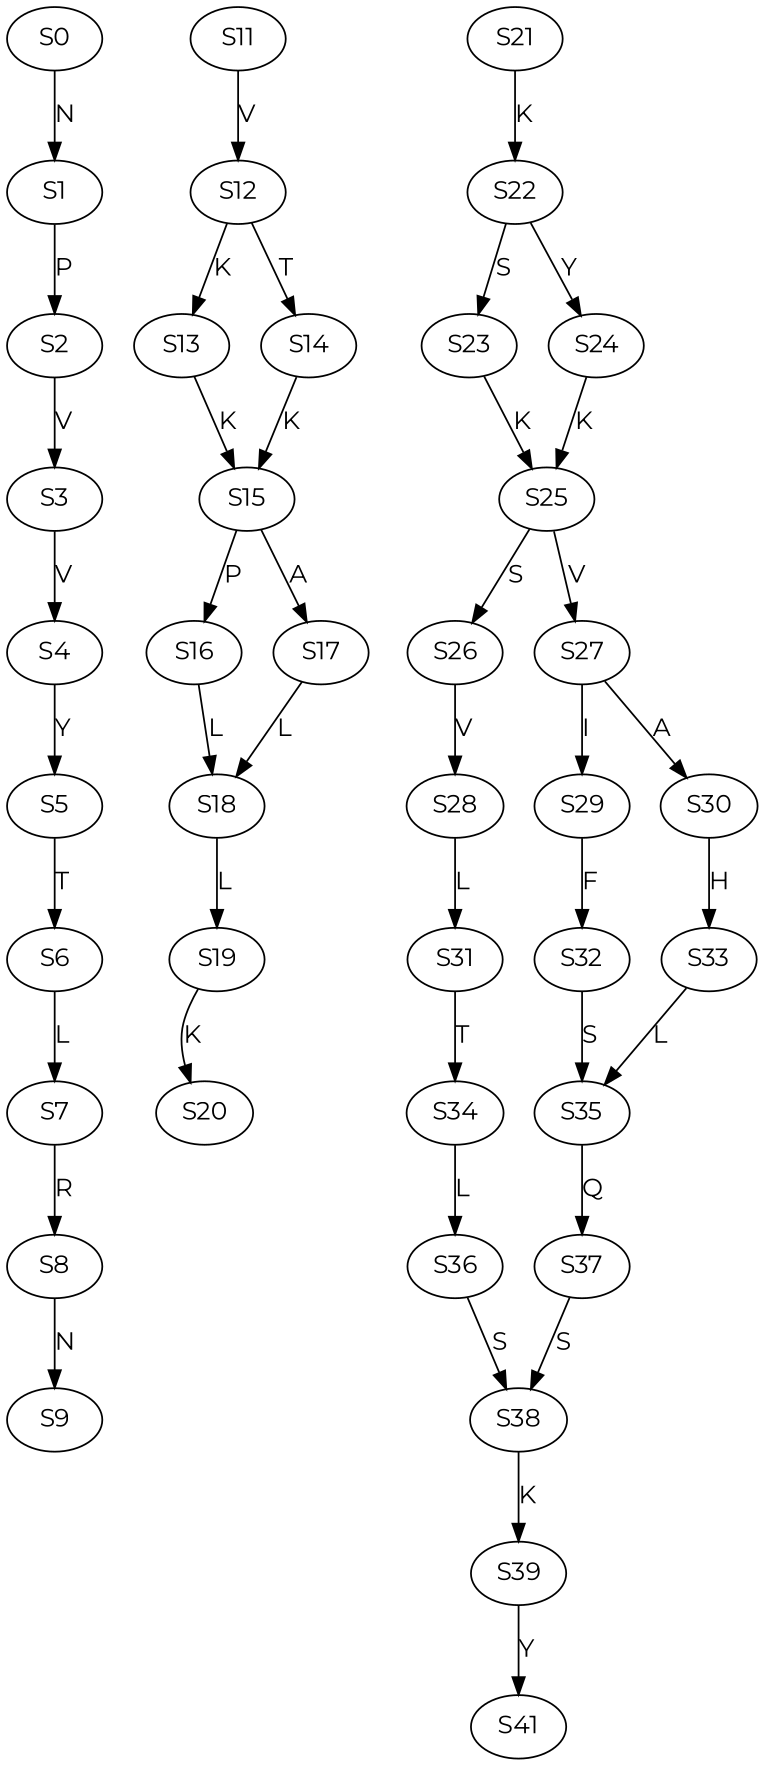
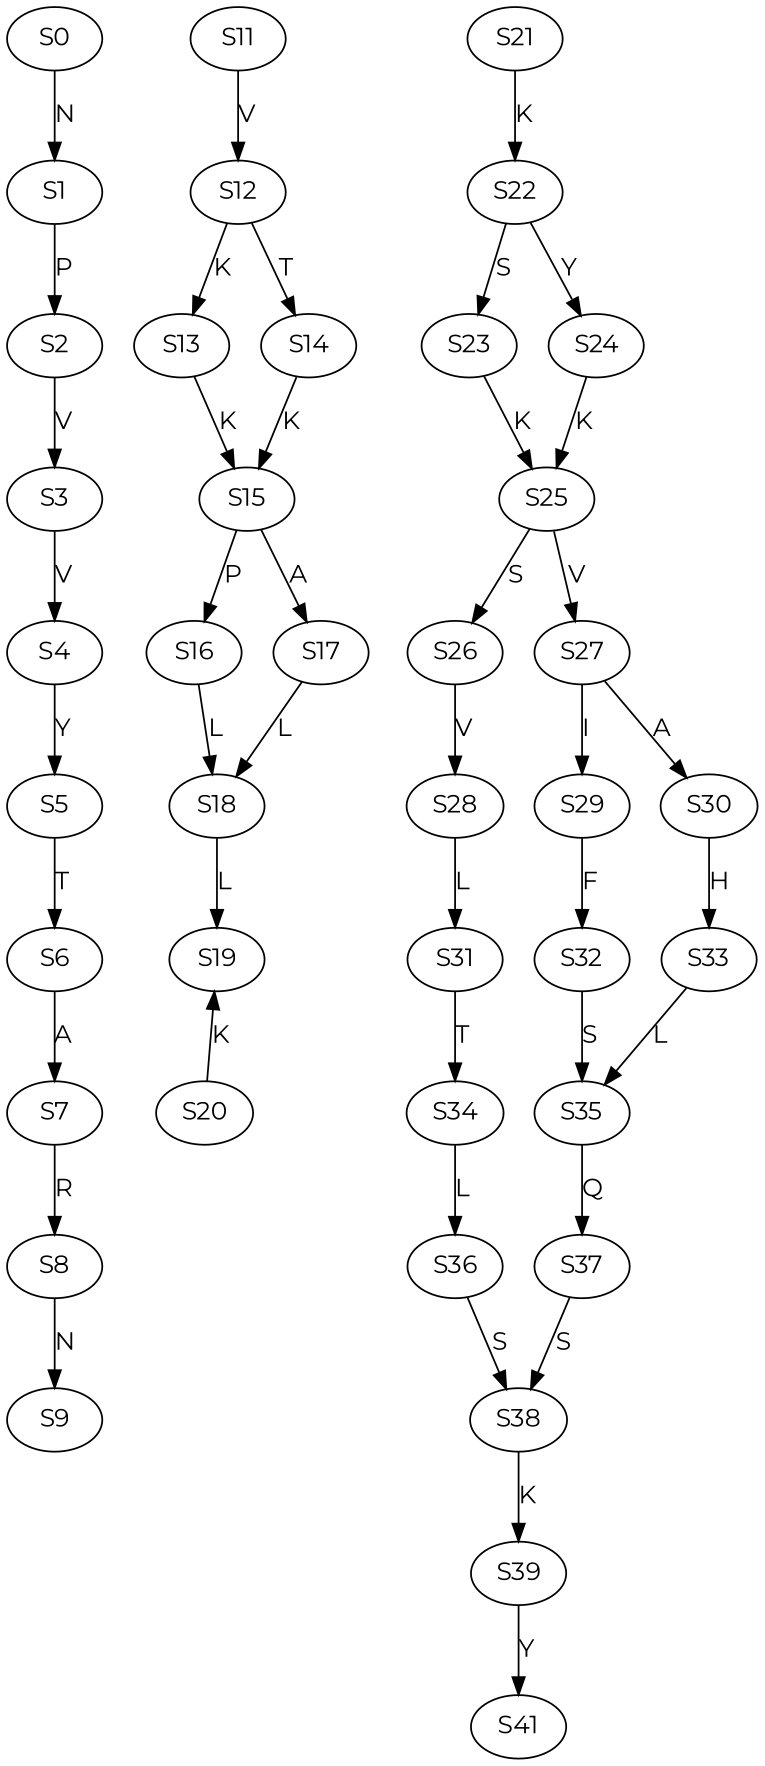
edge "S19" -> "S20": reversed
edge "S6" -> "S7": label "L" -> "A"
